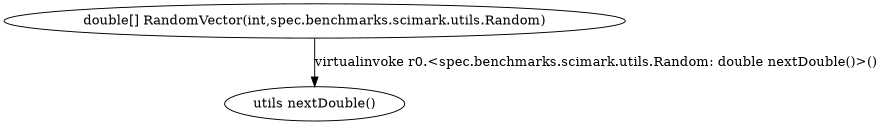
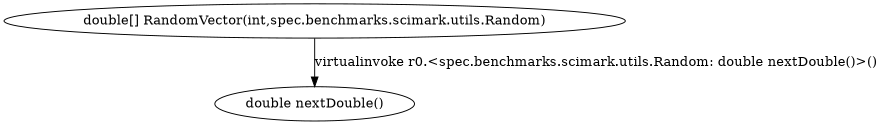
node "utils nextDouble()": label "utils nextDouble()" -> "double nextDouble()"
